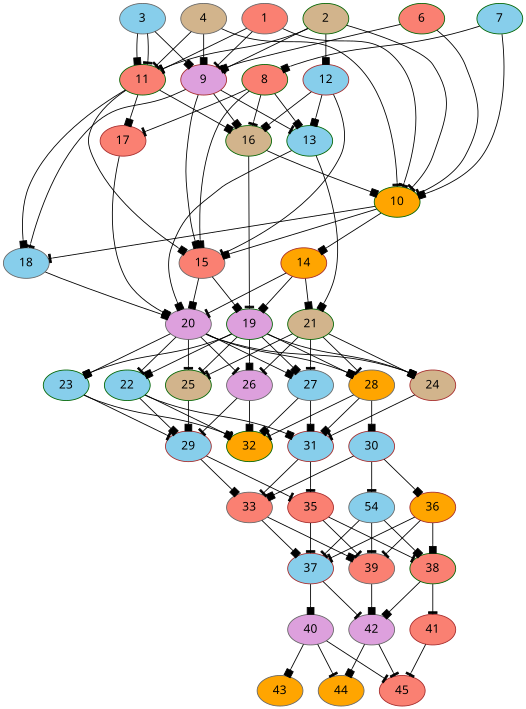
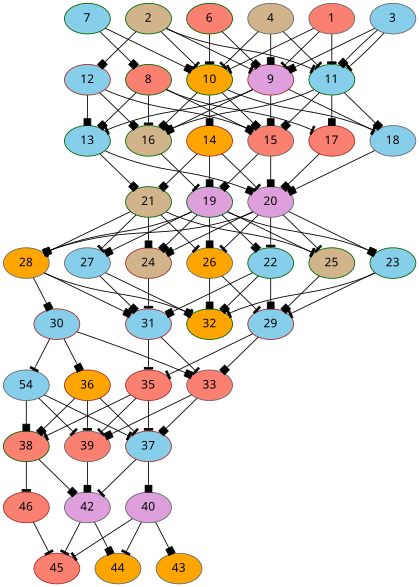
node "11": fillcolor salmon -> skyblue
edge "16" -> "10": reversed
edge "20" -> "27": removed
node "26": fillcolor plum -> orange
node "41": label "41" -> "46"
